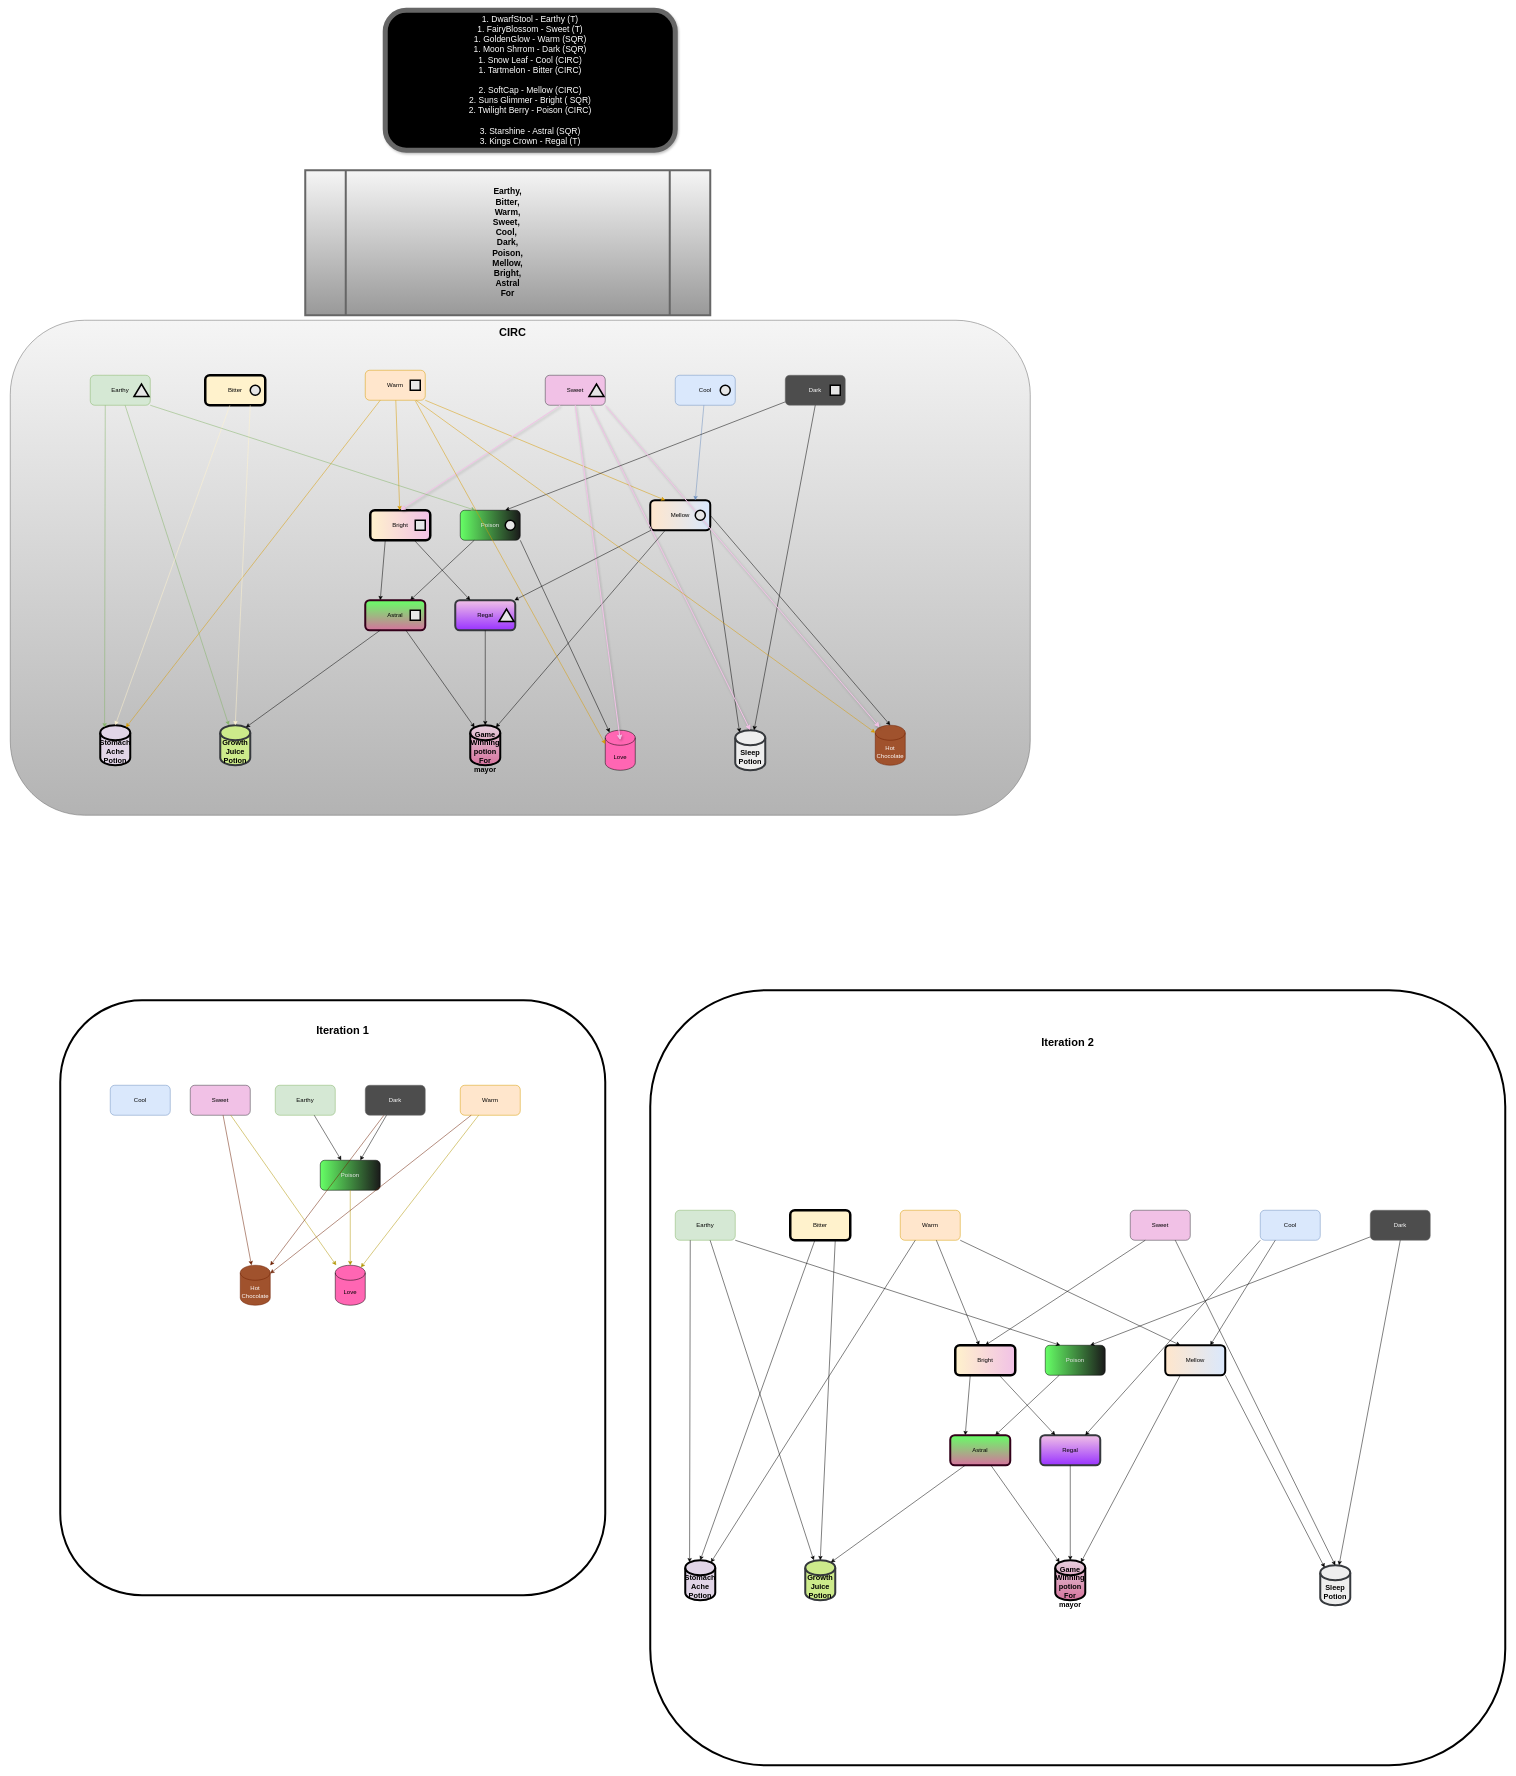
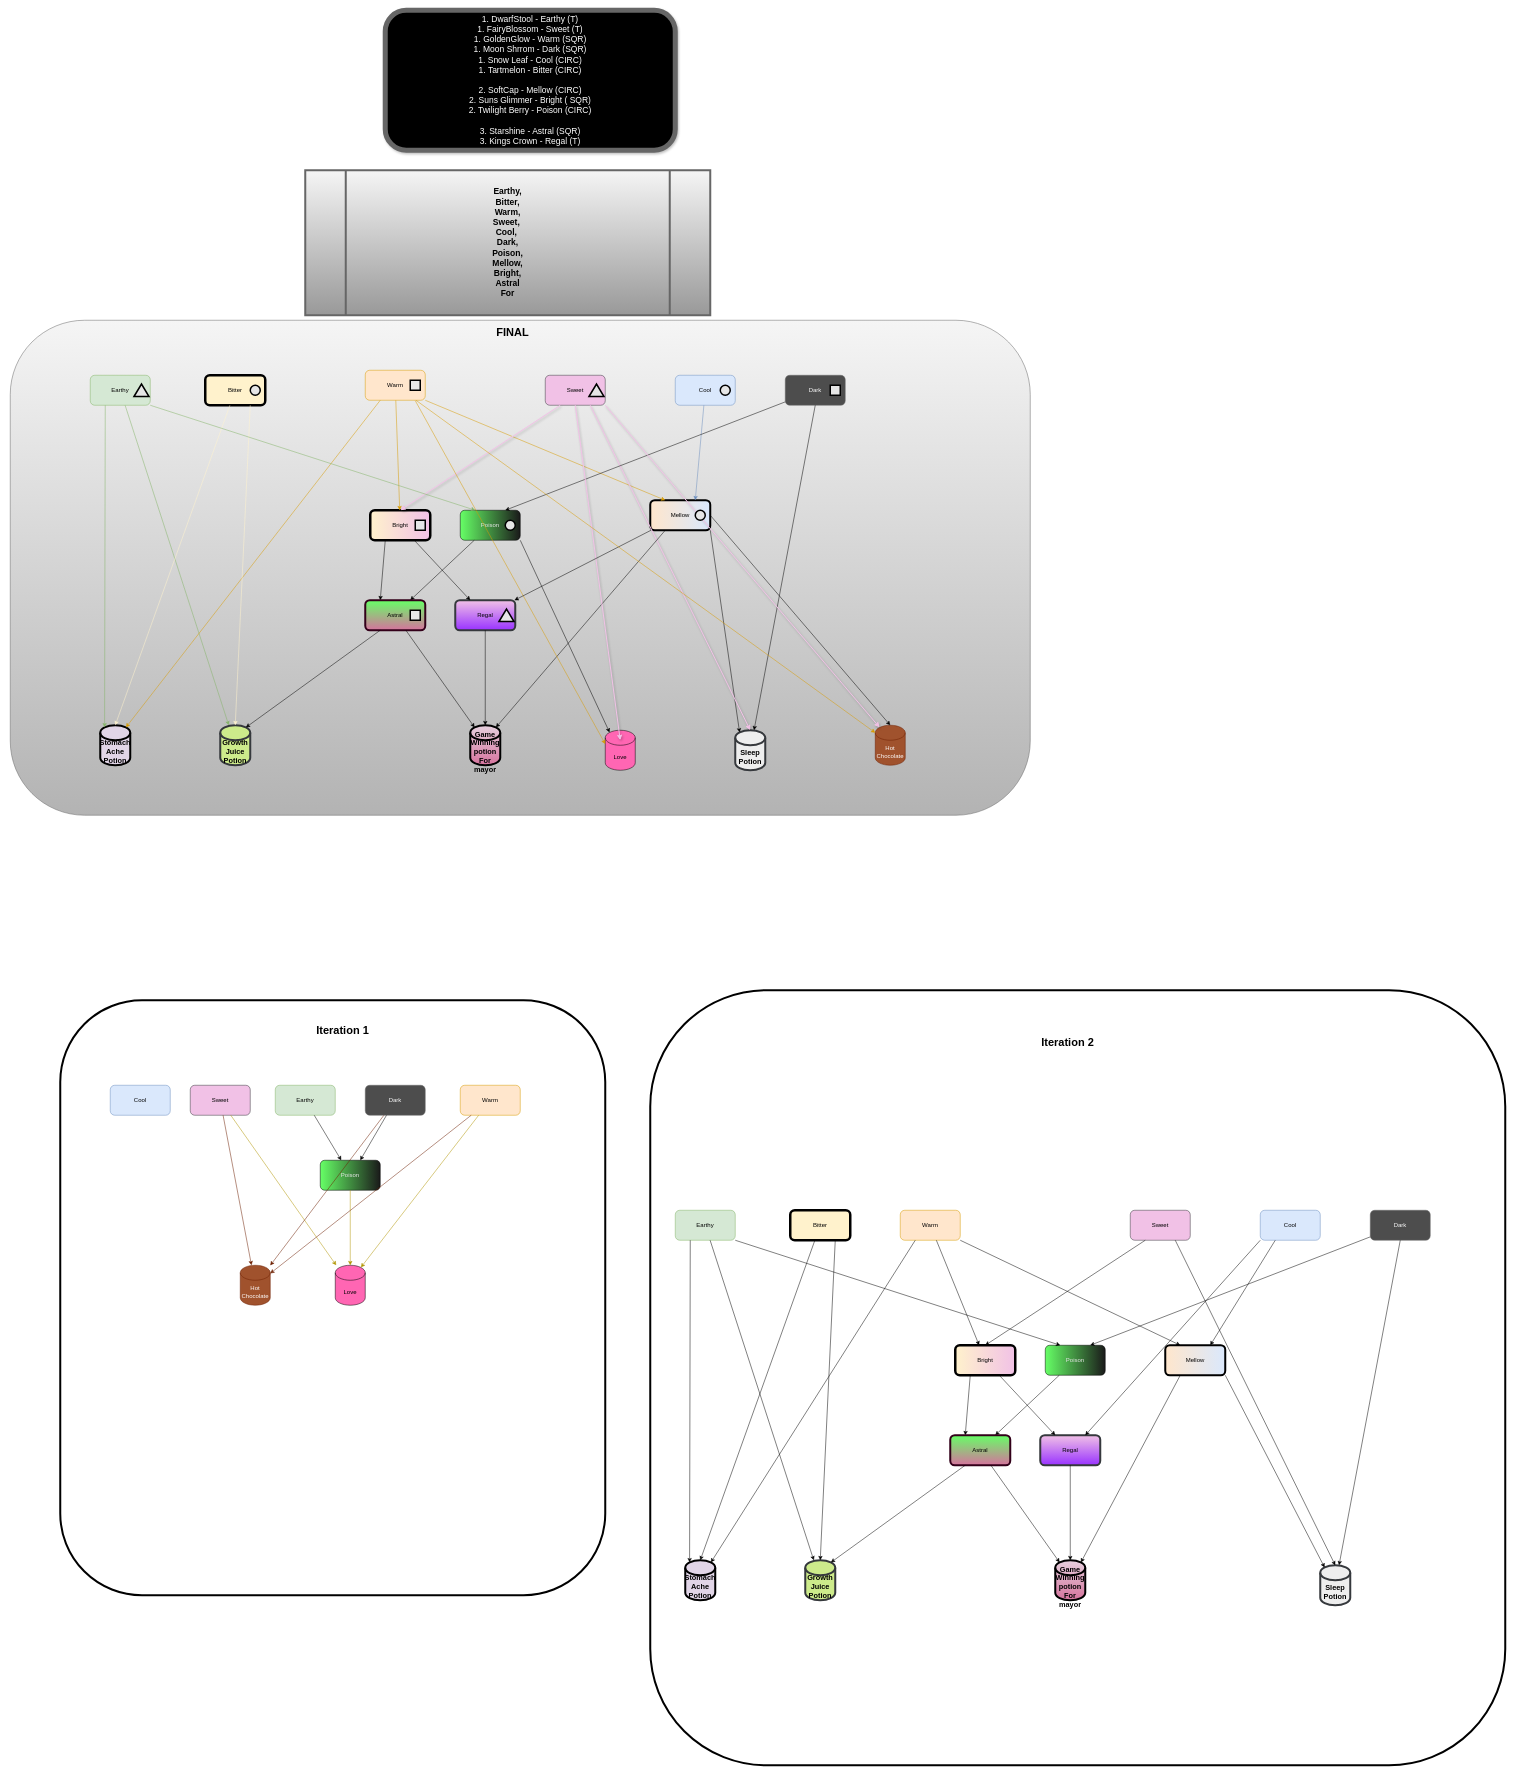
node "CIRC": label "CIRC" -> "FINAL"
